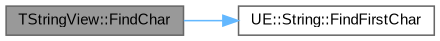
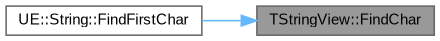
edge "TStringView::FindChar" -> "UE::String::FindFirstChar": reversed
